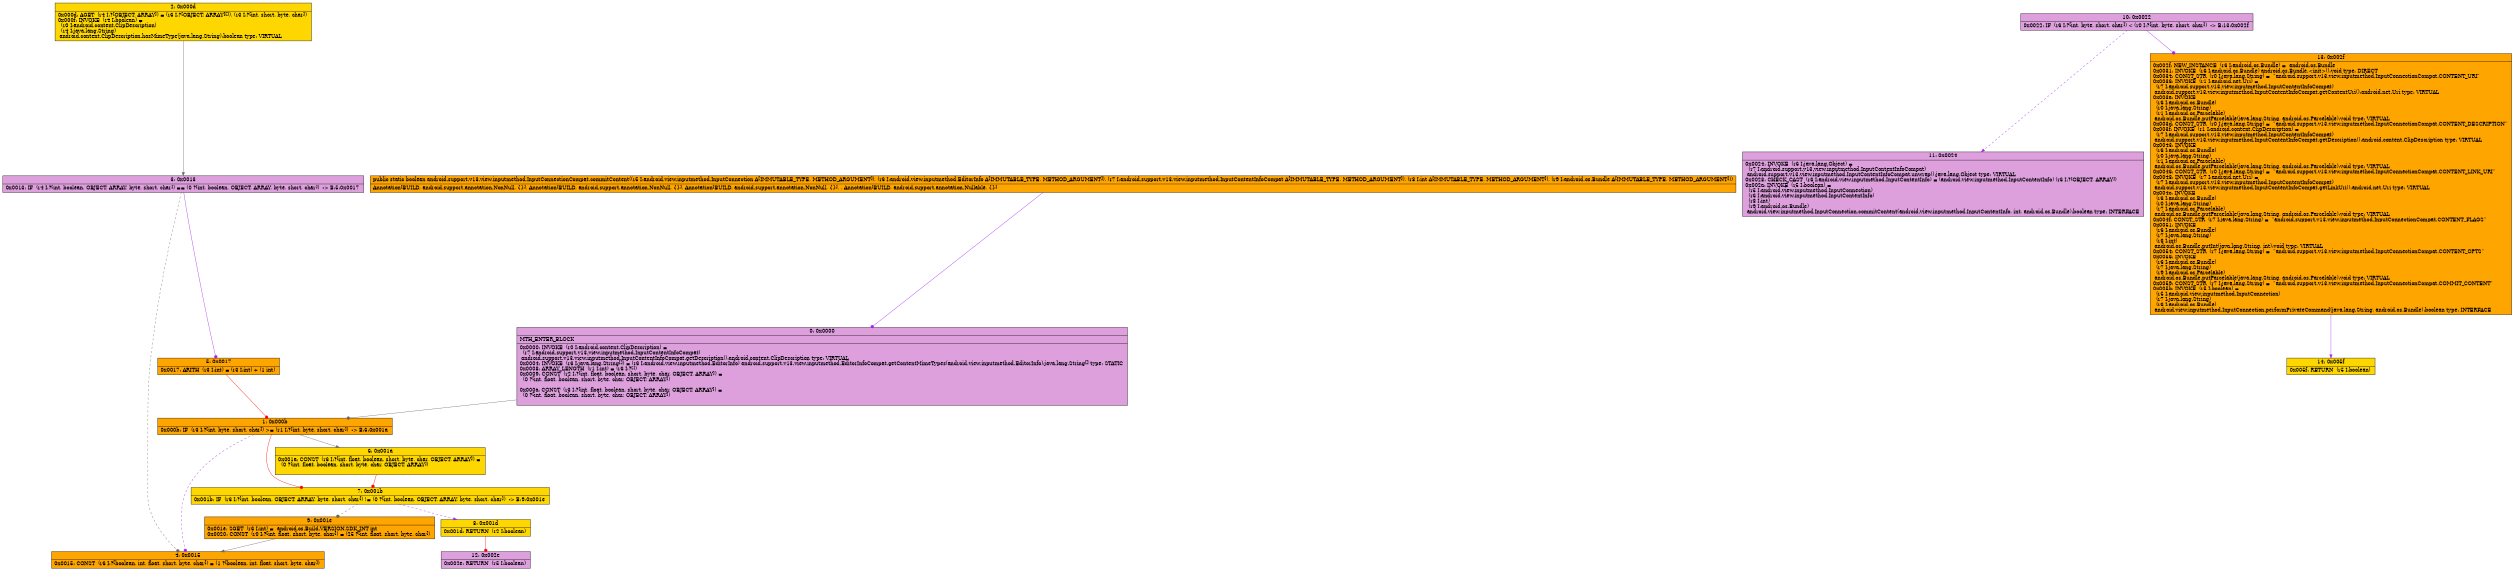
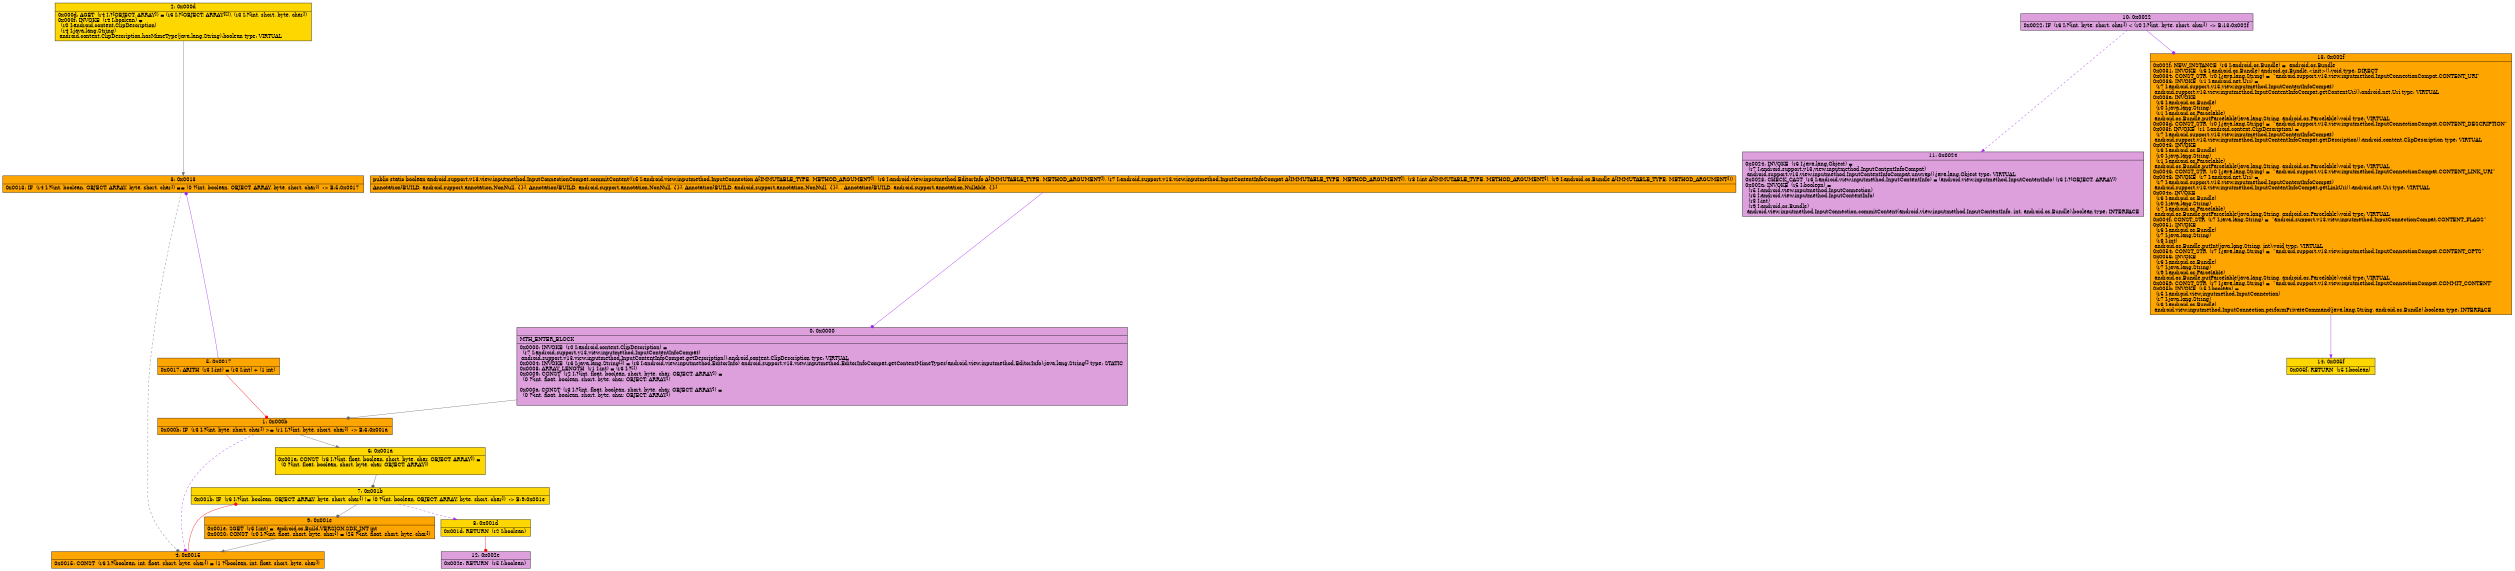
node "3: 0x0013": fillcolor plum -> orange
edge "3: 0x0013" -> "5: 0x0017": reversed
edge "1: 0x000b" -> "7: 0x001b": now "4: 0x0015" -> "7: 0x001b"
edge "6: 0x001a" -> "7: 0x001b": color red -> gray40
edge "7: 0x001b" -> "9: 0x001e": style dashed -> solid
